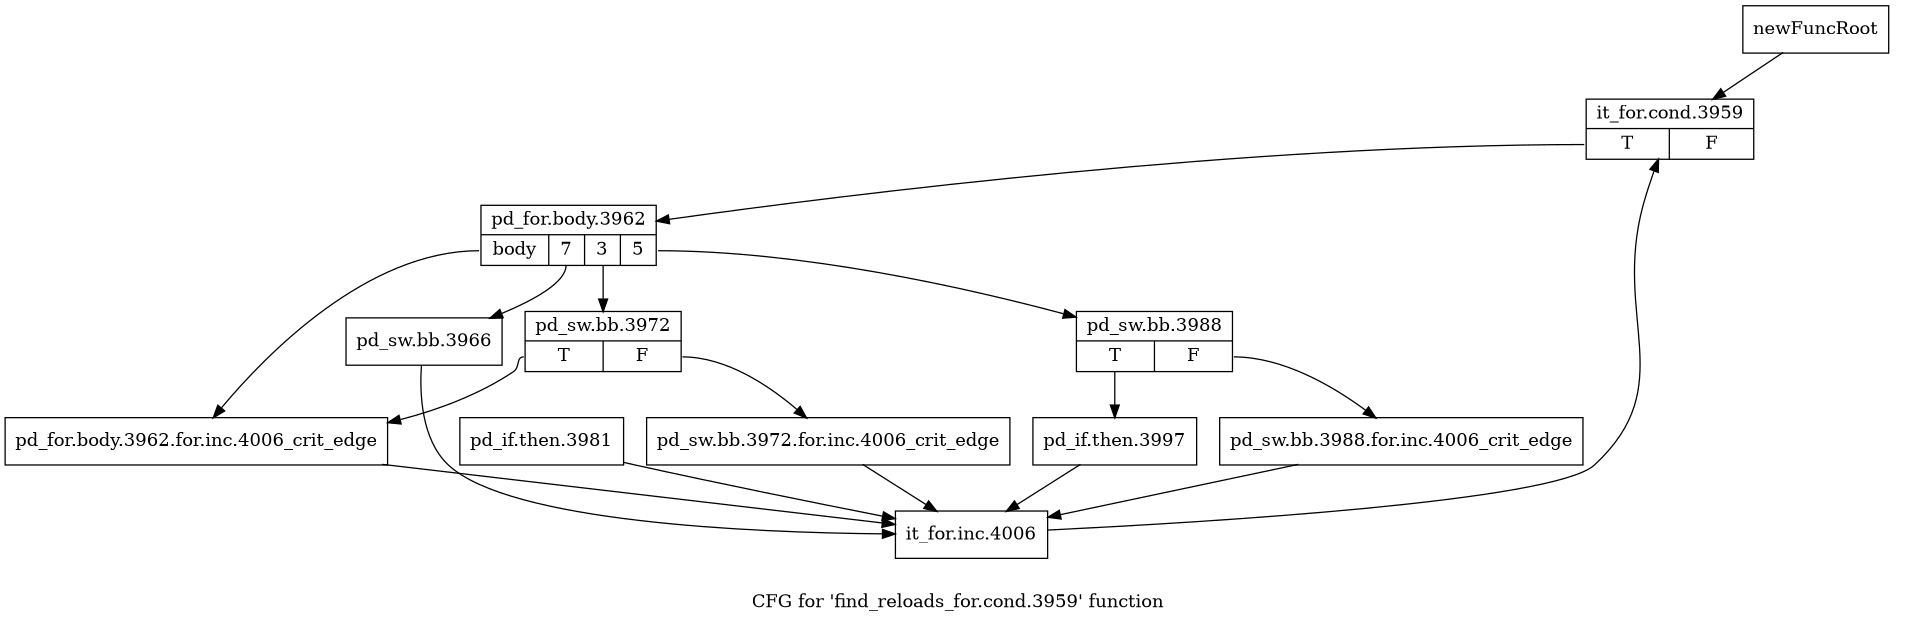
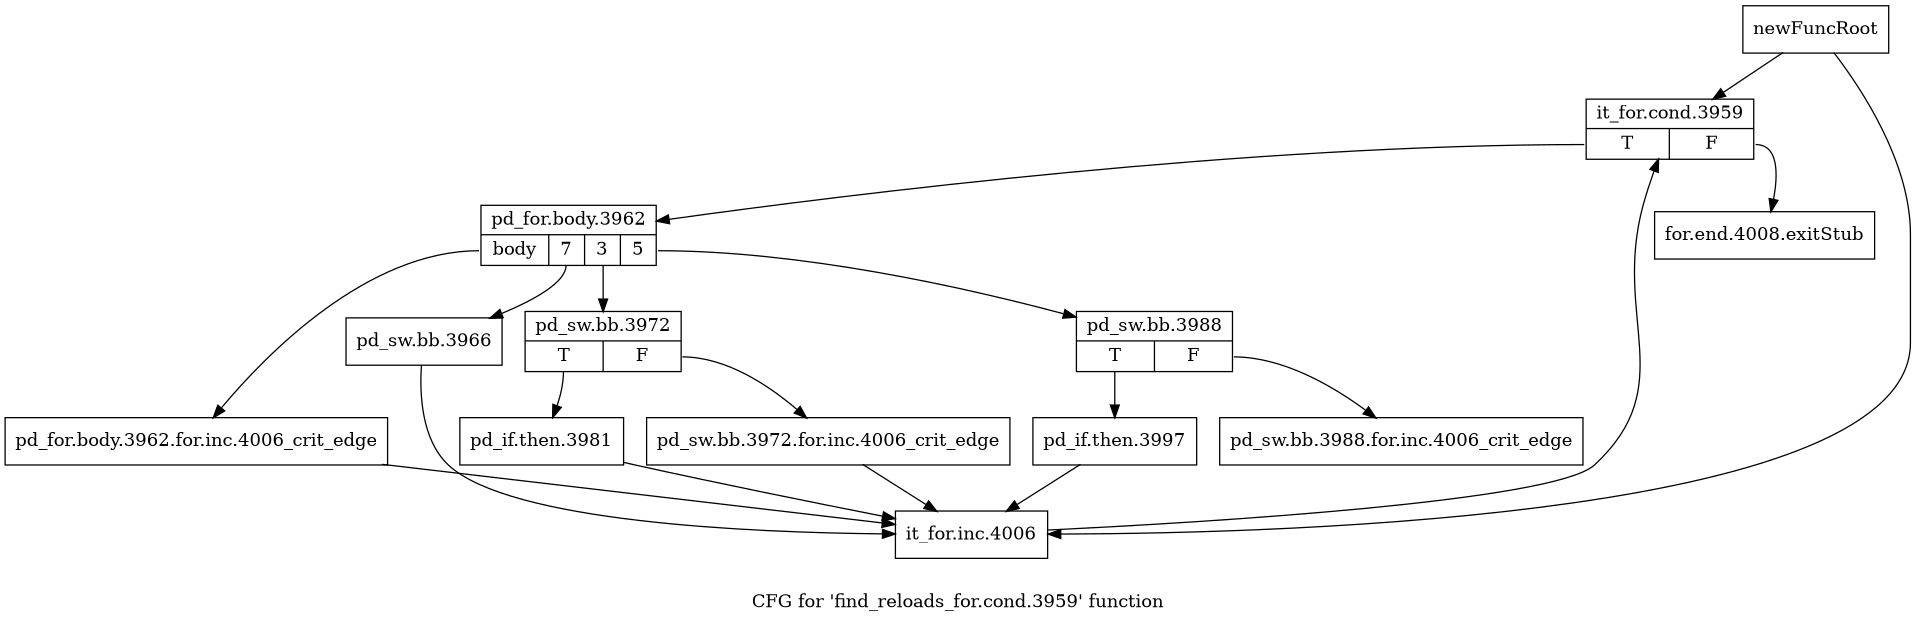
node "for.end.4008.exitStub": added
edge "pd_sw.bb.3972" -> "pd_for.body.3962.for.inc.4006_crit_edge": now "pd_sw.bb.3972" -> "pd_if.then.3981"
edge "pd_sw.bb.3988.for.inc.4006_crit_edge" -> "it_for.inc.4006": now "newFuncRoot" -> "it_for.inc.4006"
